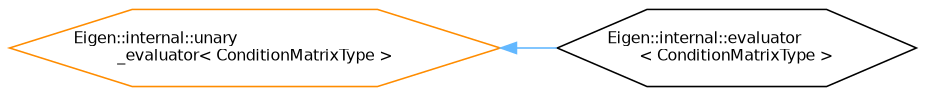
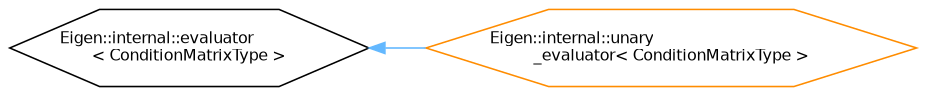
edge "Eigen::internal::evaluator < ConditionMatrixType >" -> "Eigen::internal::unary _evaluator< ConditionMatrixType >": reversed
